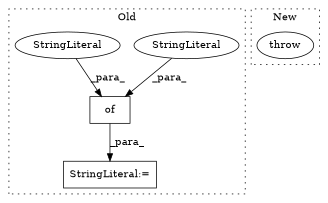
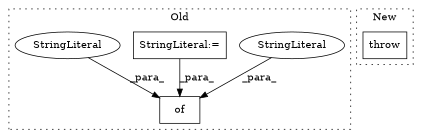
node "throw": shape ellipse -> box
edge "of" -> "StringLiteral:=": reversed
